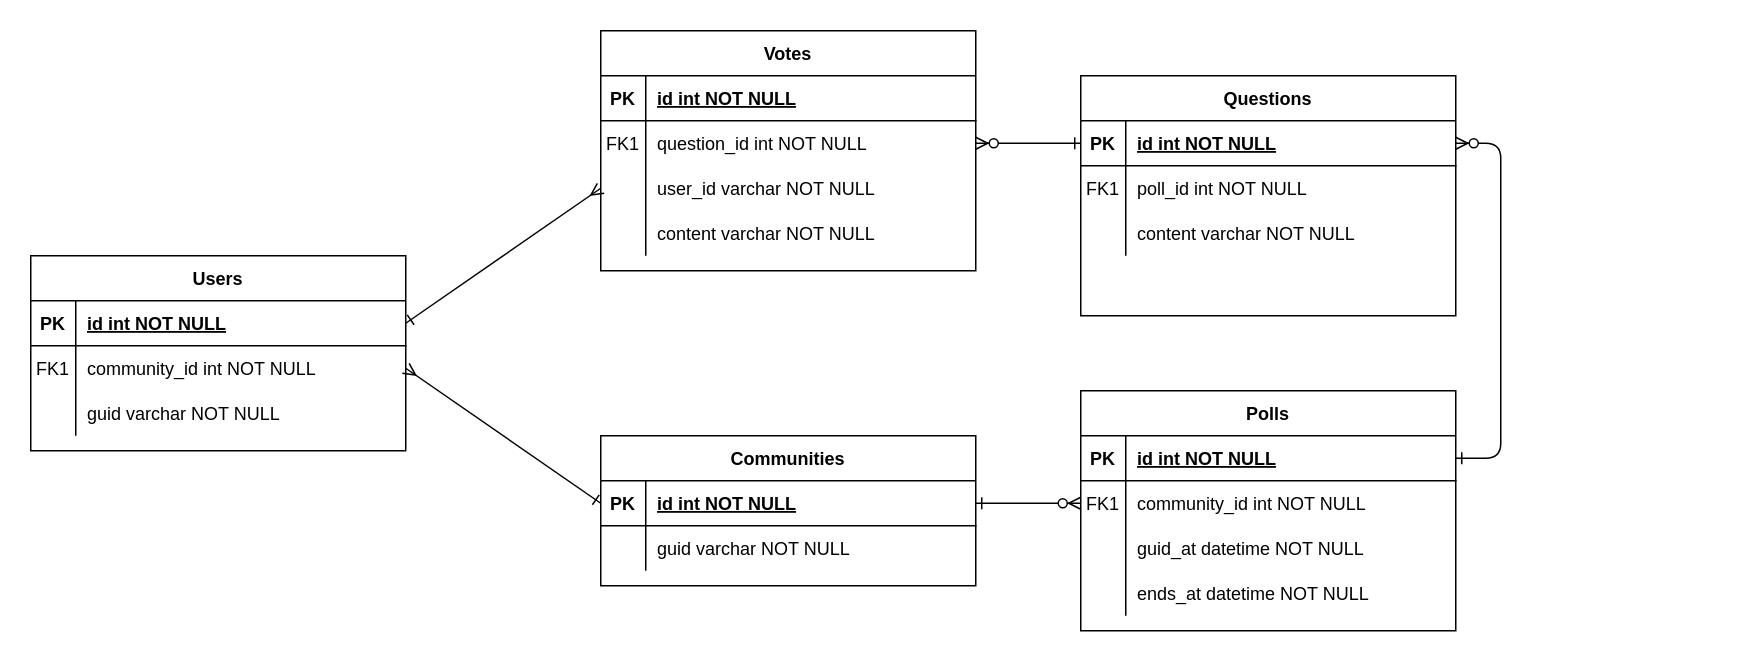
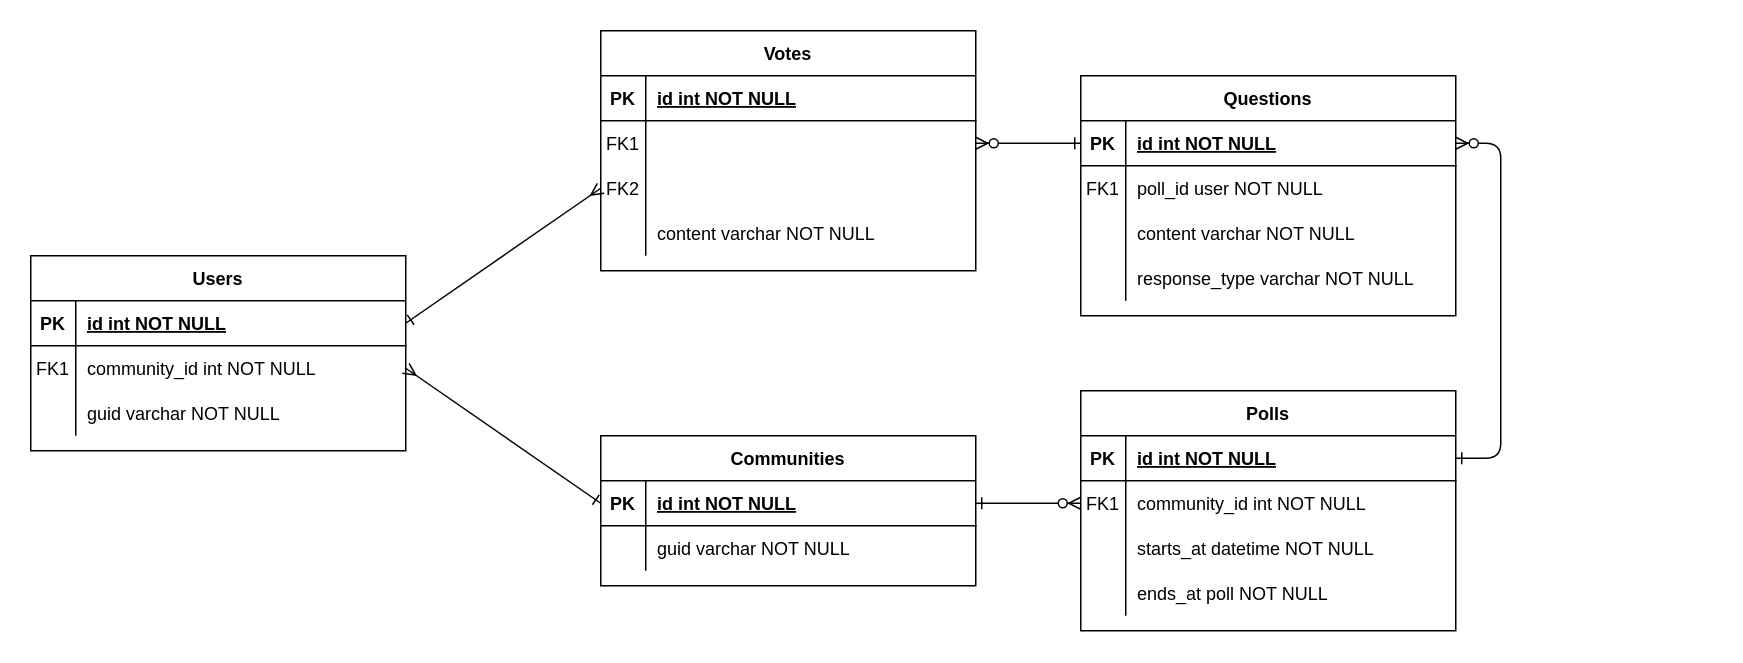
node "question_id int NOT NULL": removed
node "FK2": added
node "user_id varchar NOT NULL": removed
node "poll_id int NOT NULL": label "poll_id int NOT NULL" -> "poll_id user NOT NULL"
node "response_type varchar NOT NULL": added
node "guid_at datetime NOT NULL": label "guid_at datetime NOT NULL" -> "starts_at datetime NOT NULL"
node "ends_at datetime NOT NULL": label "ends_at datetime NOT NULL" -> "ends_at poll NOT NULL"
